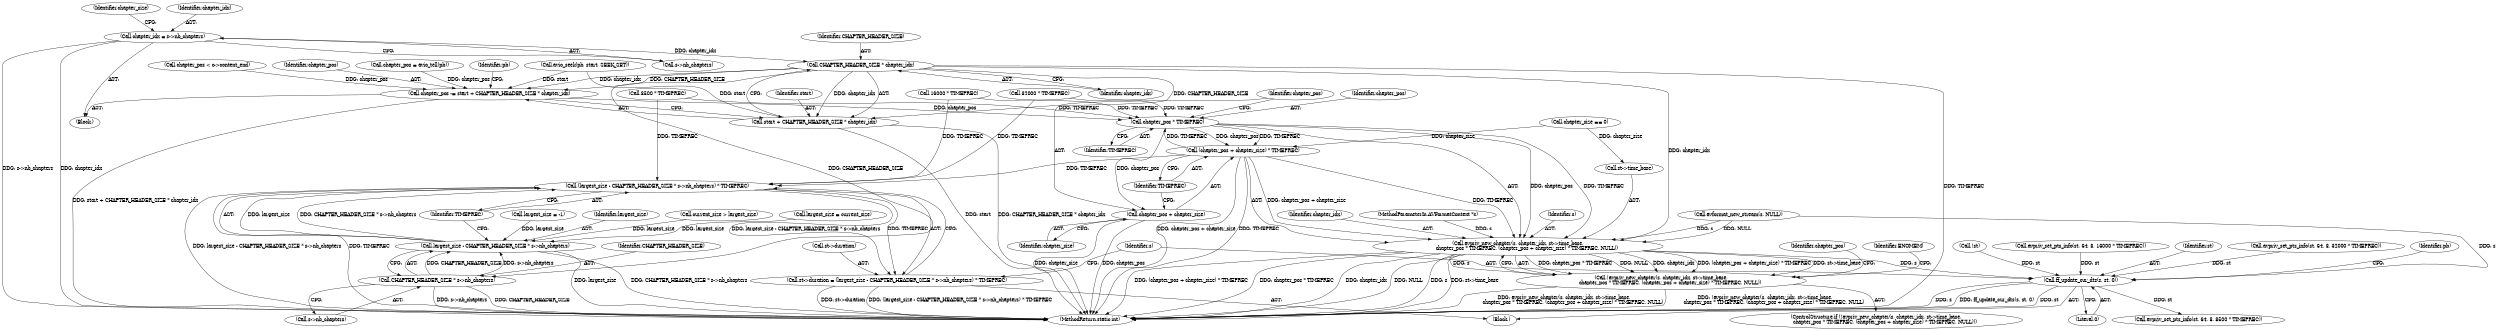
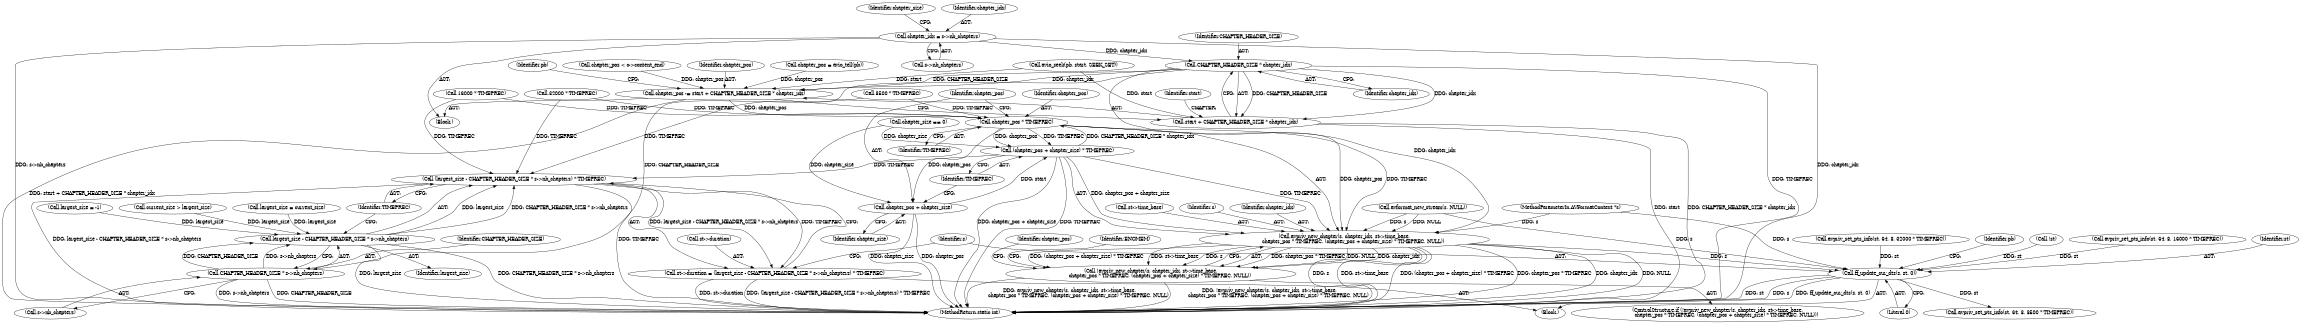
edge "(Identifier,start)" -> "(Call,start + CHAPTER_HEADER_SIZE * chapter_idx)": label "AST: " -> "CHAPTER: "
edge "(Call,(chapter_pos + chapter_size) * TIMEPREC)" -> "(Call,chapter_pos * TIMEPREC)": label "DDG: TIMEPREC" -> "DDG: CHAPTER_HEADER_SIZE * chapter_idx"
edge "(Call,chapter_size == 0)" -> "(Call,st->time_base)": now "(Call,chapter_size == 0)" -> "(Call,chapter_pos + chapter_size)"
edge "(Call,chapter_pos + chapter_size)" -> "(Call,(chapter_pos + chapter_size) * TIMEPREC)": label "AST: " -> "DDG: start"
edge "(MethodParameterIn,AVFormatContext *s)" -> "(Call,ff_update_cur_dts(s, st, 0))": added, label "DDG: s"
edge "(Identifier,largest_size)" -> "(Call,largest_size - CHAPTER_HEADER_SIZE * s->nb_chapters)": reversed
